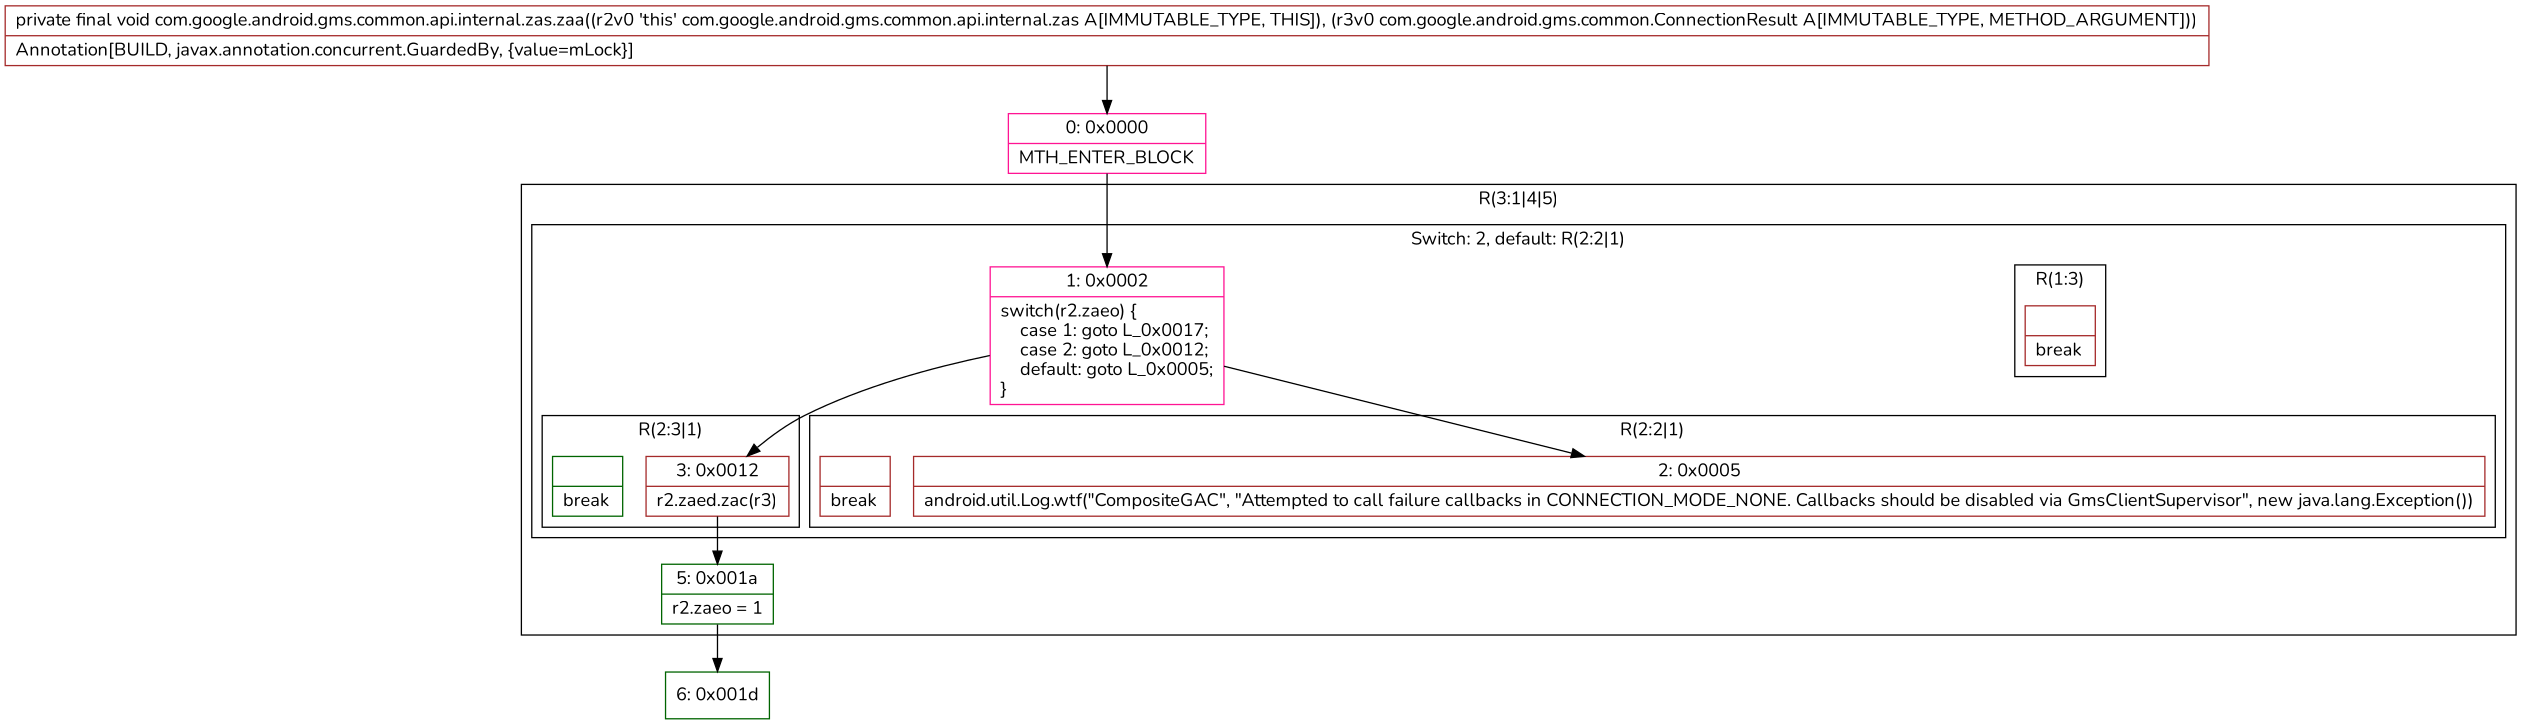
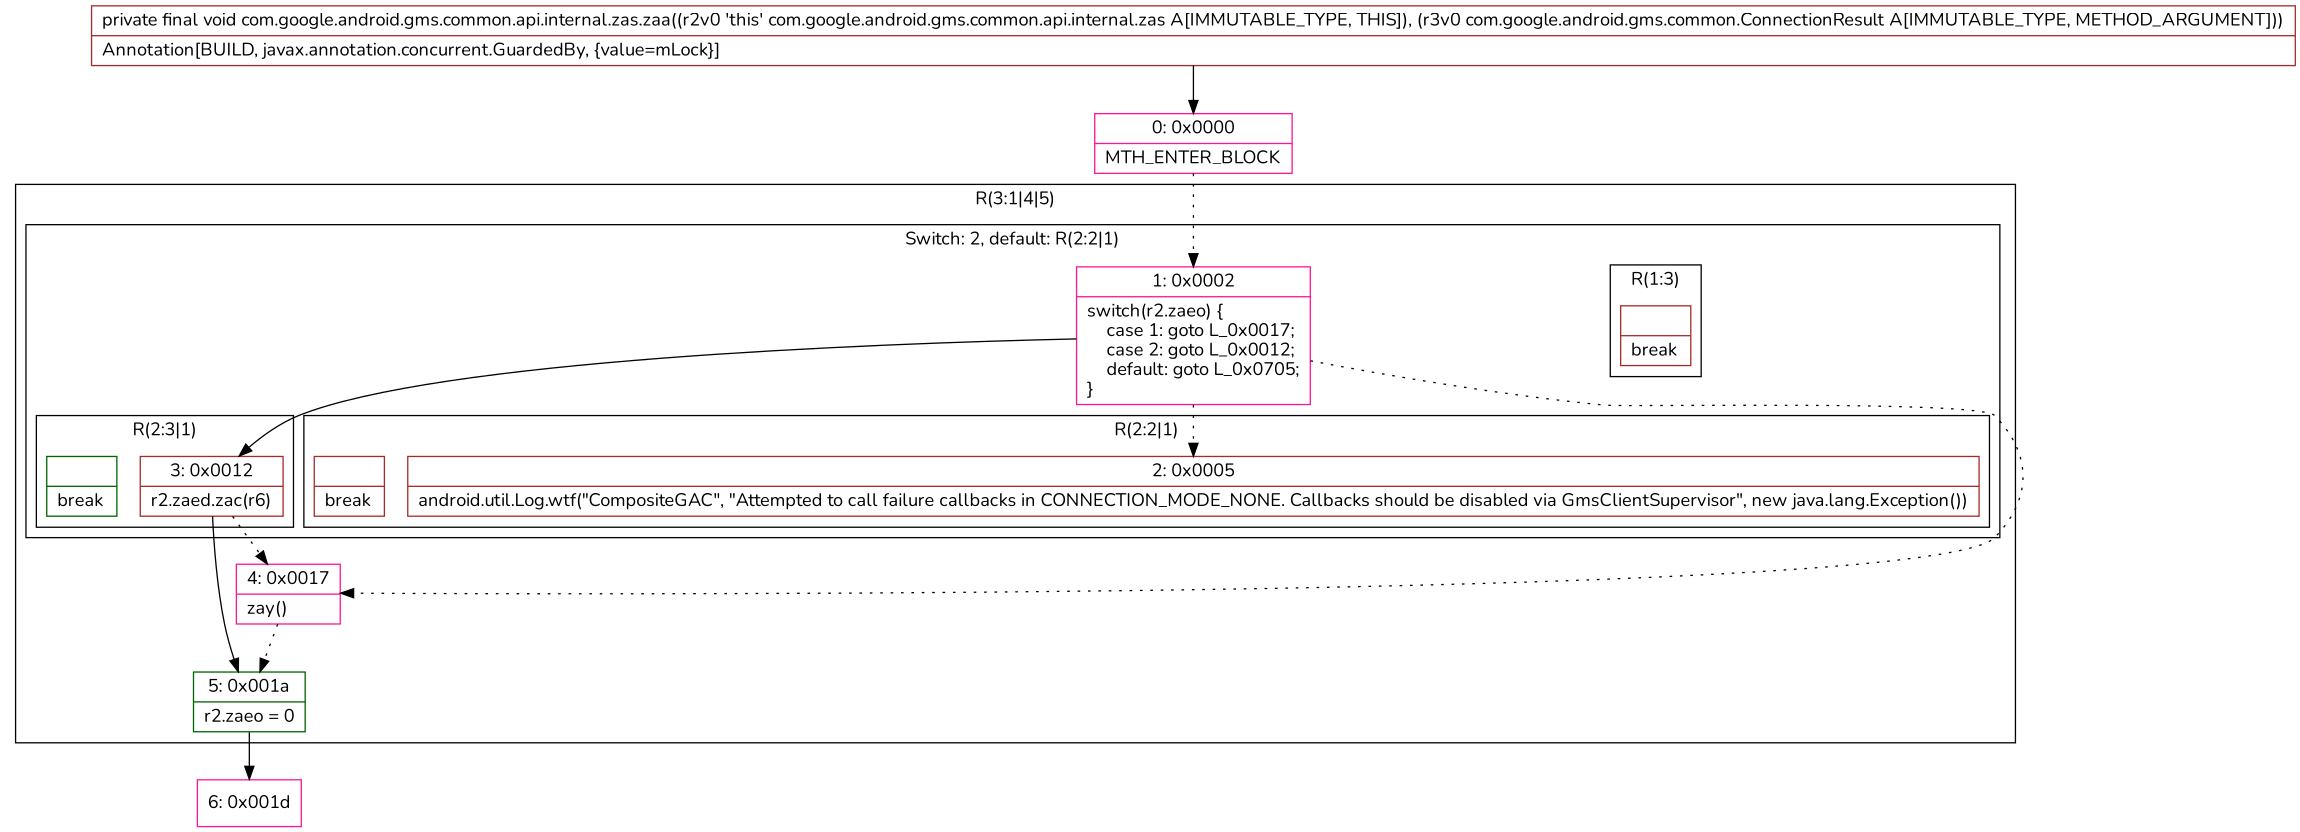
edge "0: 0x0000" -> "1: 0x0002": style solid -> dotted
node "1: 0x0002": text "default: goto L_0x0005;" -> "default: goto L_0x0705;"
edge "1: 0x0002" -> "2: 0x0005": style solid -> dotted
node "3: 0x0012": text "r2.zaed.zac(r3)" -> "r2.zaed.zac(r6)"
node "4: 0x0017": added
node "5: 0x001a": text "r2.zaeo = 1" -> "r2.zaeo = 0"
node "6: 0x001d": color darkgreen -> deeppink
